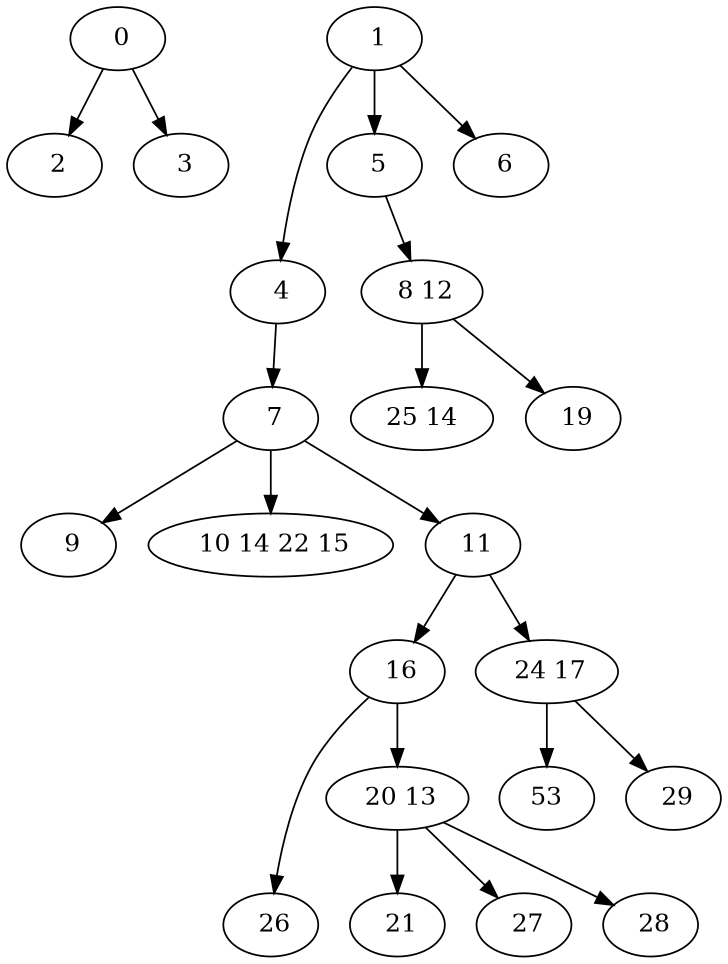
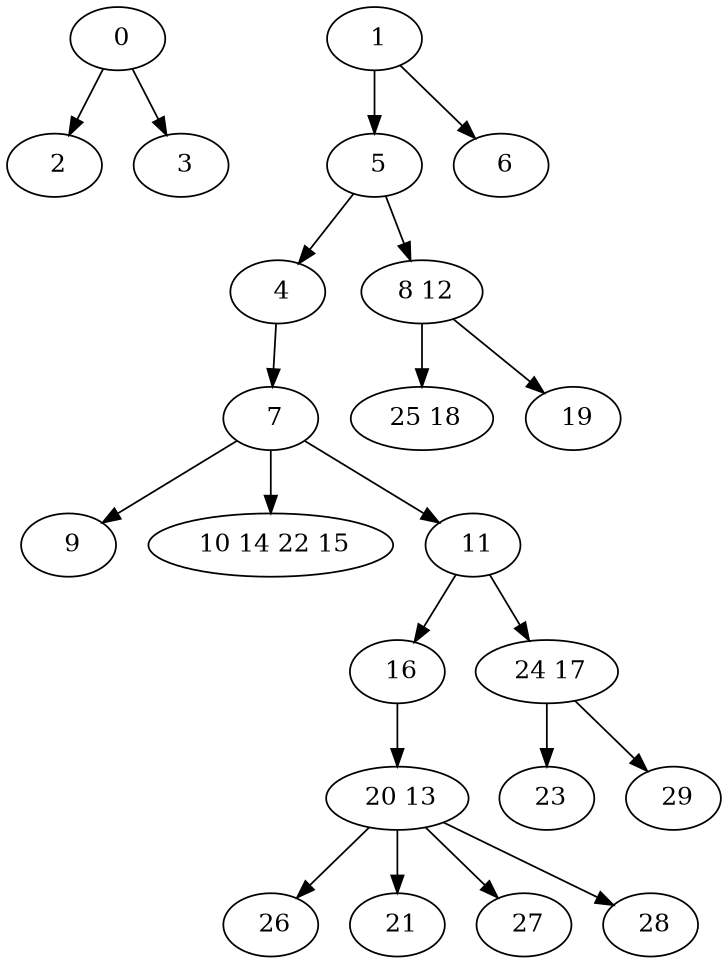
edge "1" -> "4": now "5" -> "4"
node "25 14": label "25 14" -> "25 18"
edge "16" -> "26": now "20 13" -> "26"
node "53": label "53" -> "23"
